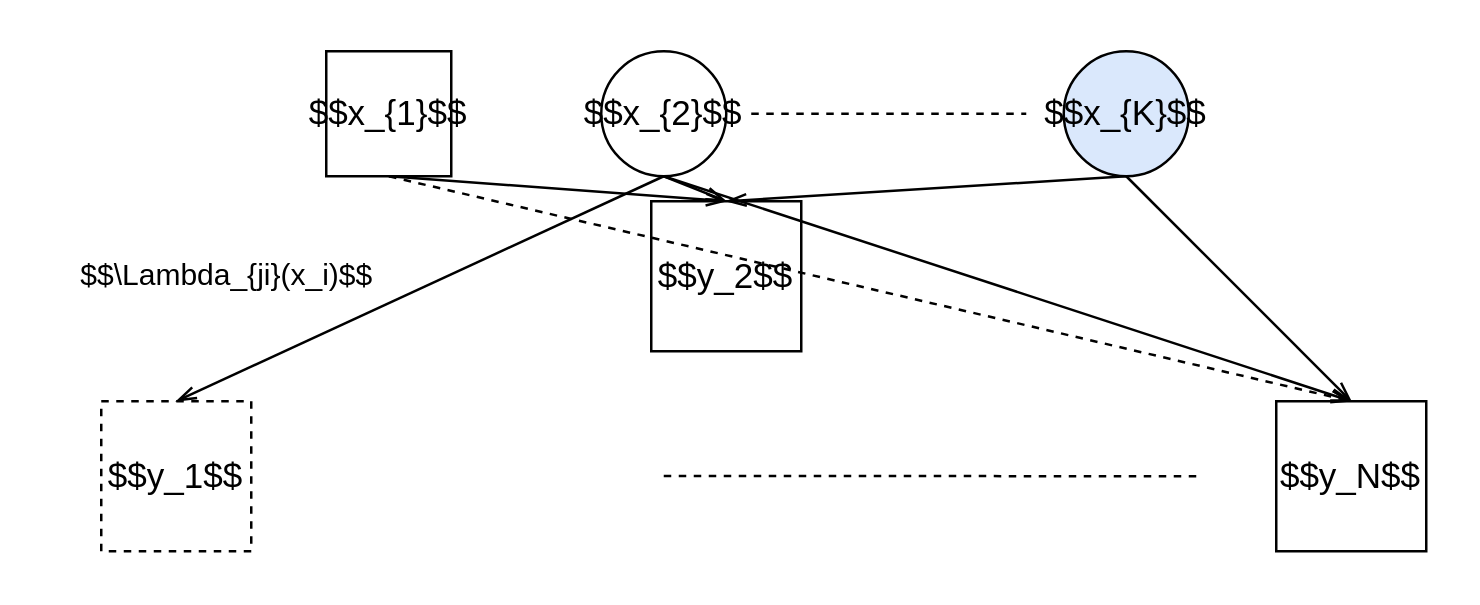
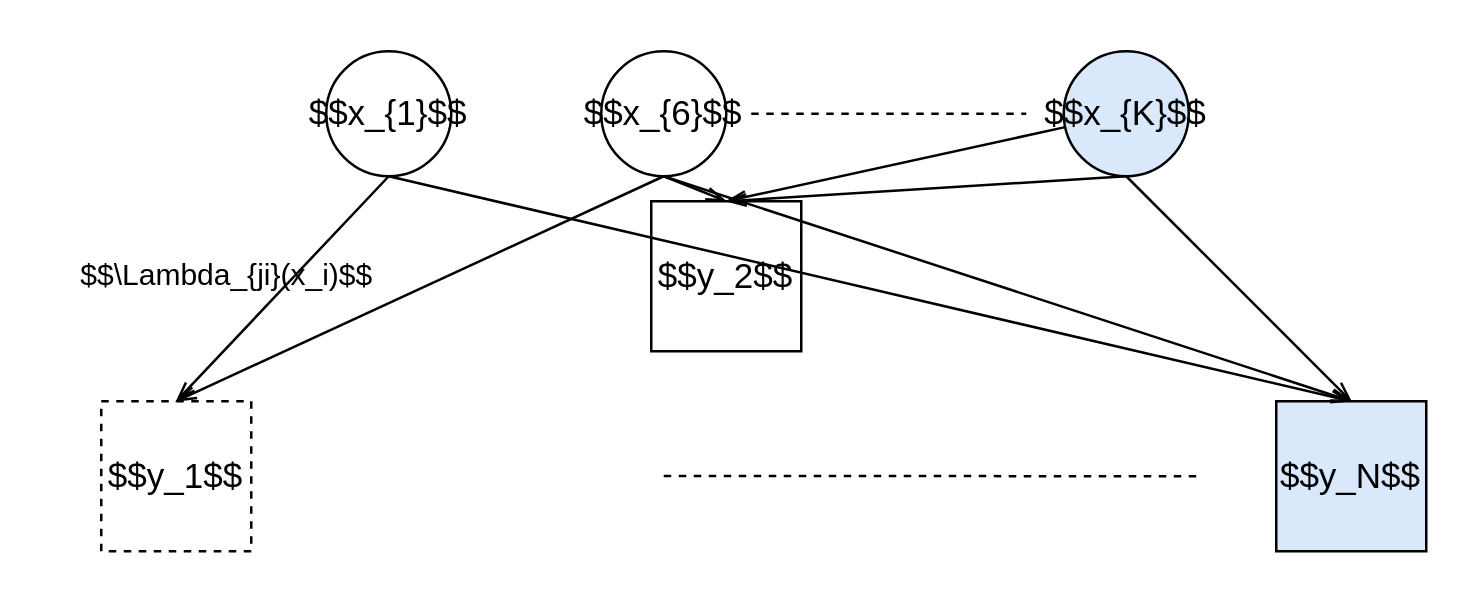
node "$$x_{1}$$": shape rectangle -> ellipse
node "$$x_{2}$$": label "$$x_{2}$$" -> "$$x_{6}$$"
edge "$$x_{1}$$" -> "$$y_2$$": now "$$x_{K}$$" -> "$$y_2$$"
edge "$$x_{1}$$" -> "$$y_1$$": added
edge "$$x_{1}$$" -> "$$y_N$$": style dashed -> solid
node "$$y_N$$": fillcolor #ffffff -> #dae8fc
